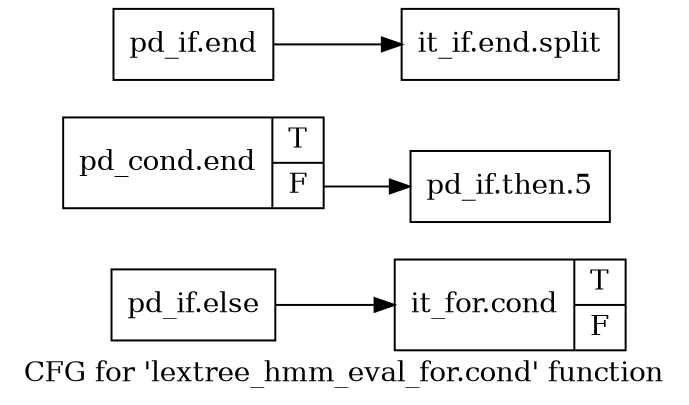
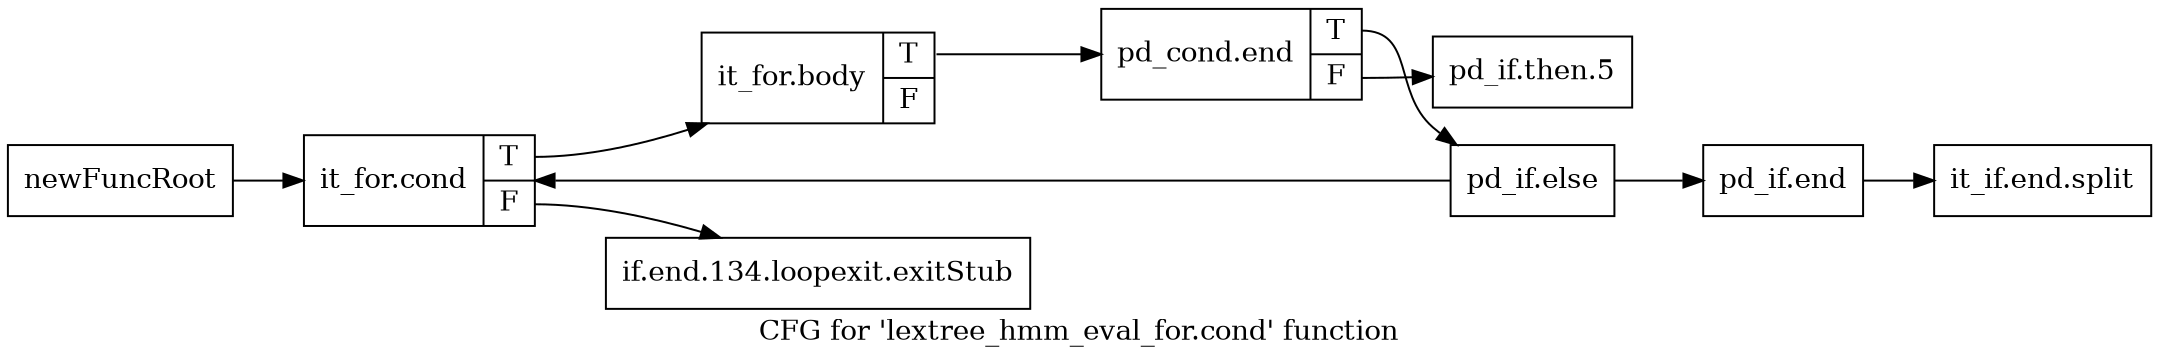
edge "pd_cond.end" -> "pd_if.else": added
node "it_for.body": added
node "newFuncRoot": added
edge "pd_if.else" -> "pd_if.end": added
node "if.end.134.loopexit.exitStub": added
